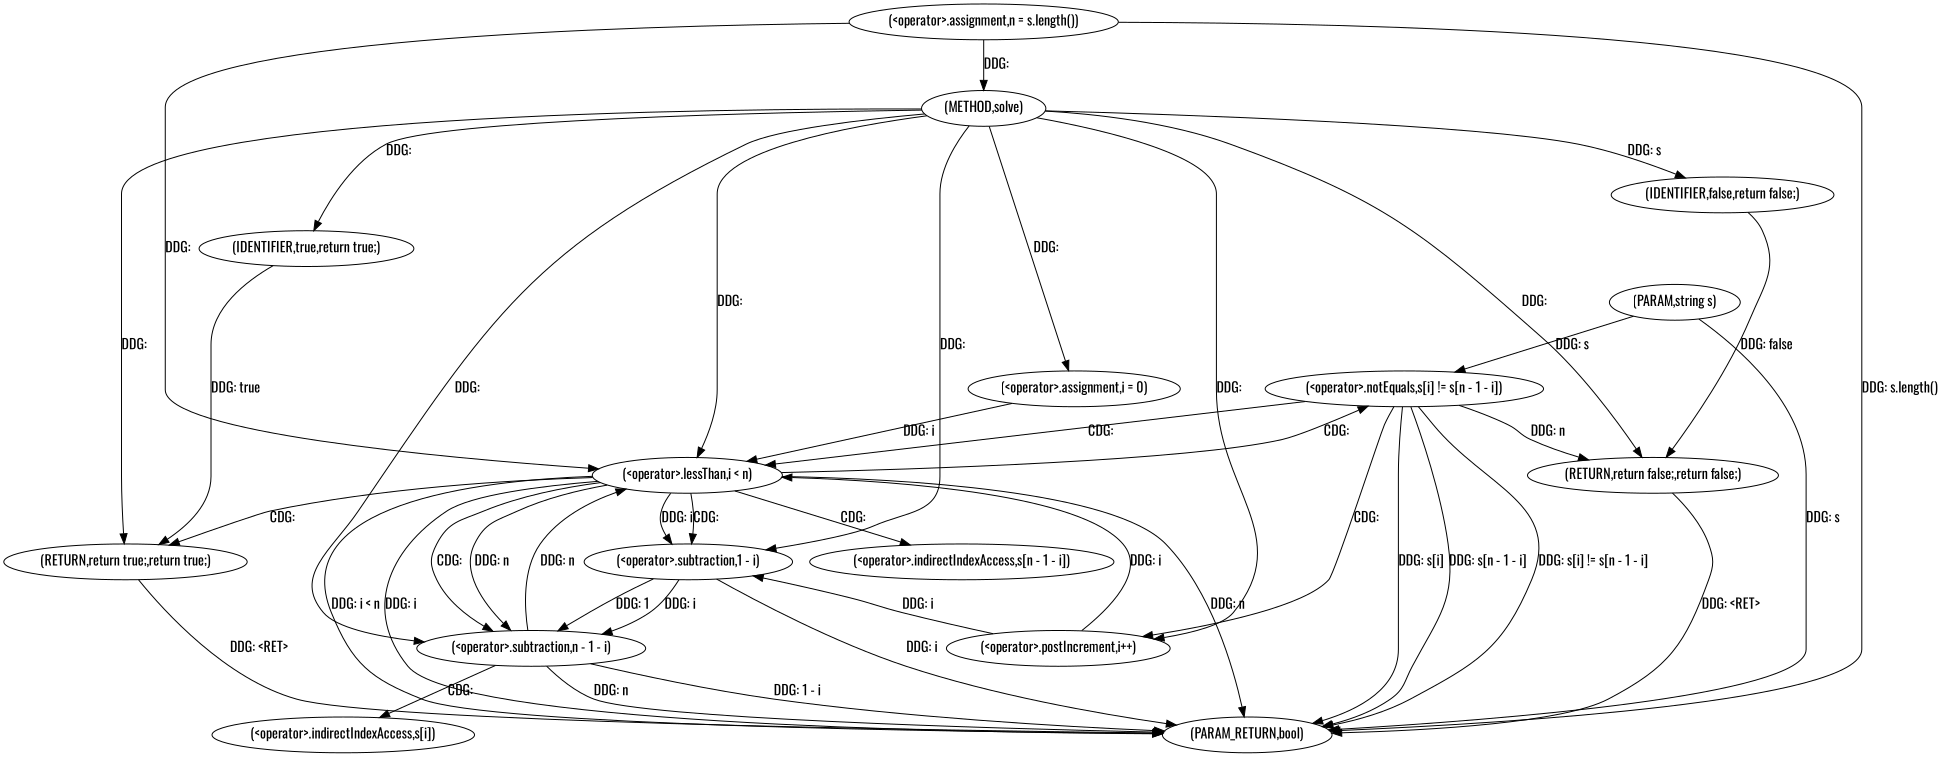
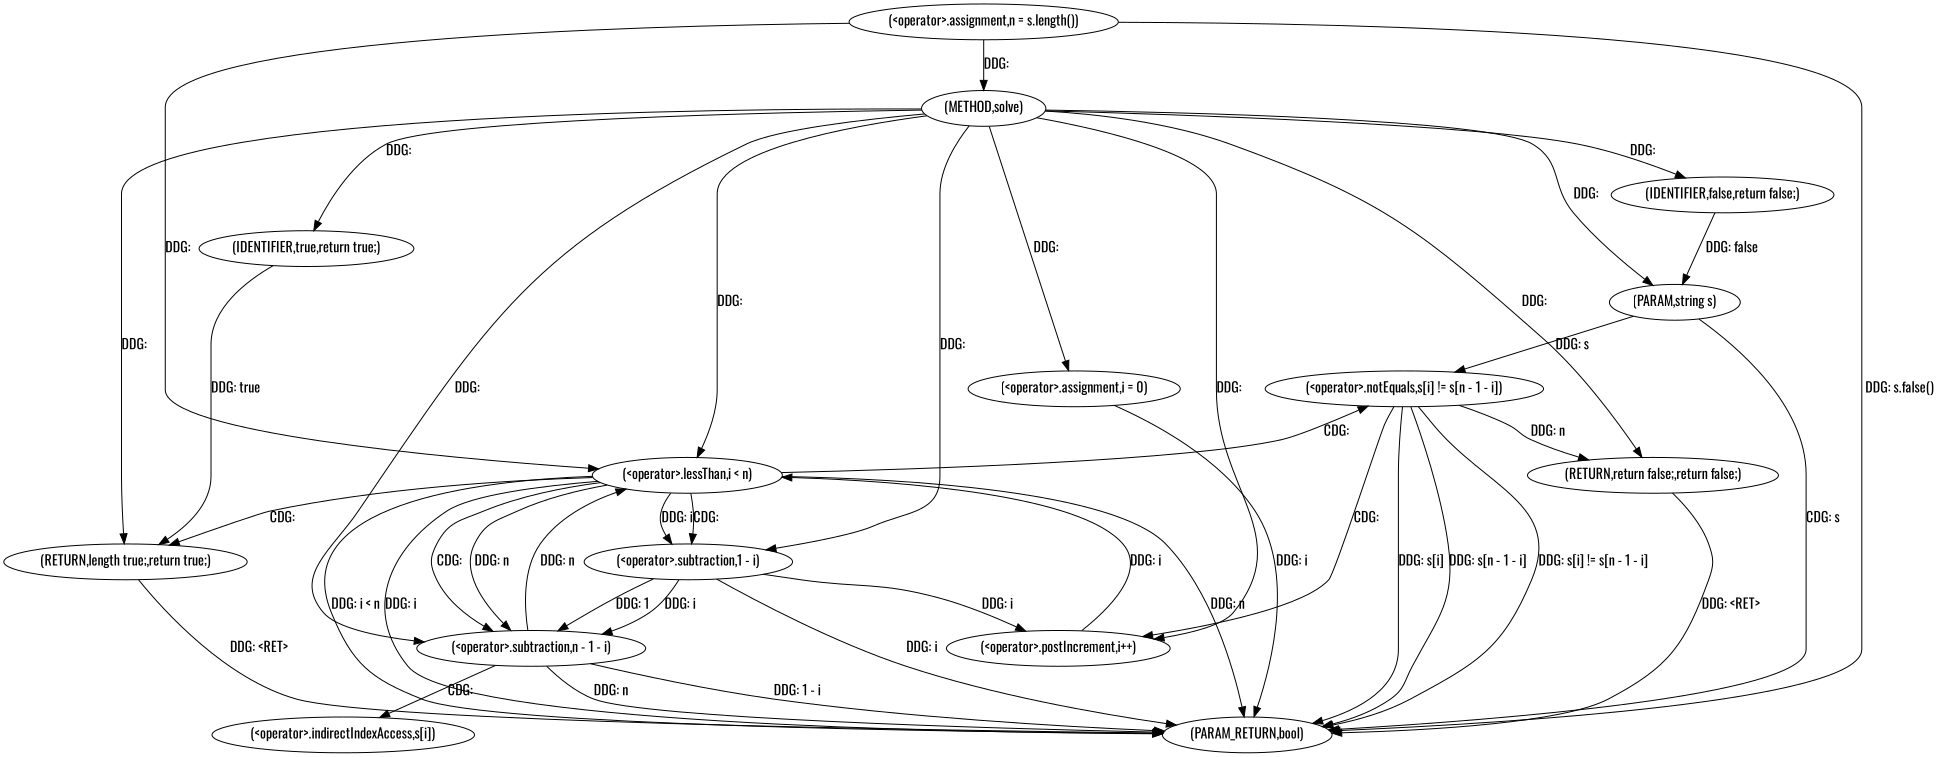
edge "(METHOD,solve)" -> "(PARAM,string s)": added, label "DDG:"
edge "(METHOD,solve)" -> "(IDENTIFIER,false,return false;)": label "DDG: s" -> "DDG: "
edge "(IDENTIFIER,false,return false;)" -> "(RETURN,return false;,return false;)": now "(IDENTIFIER,false,return false;)" -> "(PARAM,string s)"
edge "(<operator>.assignment,n = s.length())" -> "(PARAM_RETURN,bool)": label "DDG: s.length()" -> "DDG: s.false()"
edge "(<operator>.assignment,i = 0)" -> "(<operator>.lessThan,i < n)": now "(<operator>.assignment,i = 0)" -> "(PARAM_RETURN,bool)"
edge "(<operator>.notEquals,s[i] != s[n - 1 - i])" -> "(<operator>.lessThan,i < n)": removed, label "CDG:"
edge "(PARAM,string s)" -> "(PARAM_RETURN,bool)": label "DDG: s" -> "CDG: s"
node "(RETURN,return true;,return true;)": label "(RETURN,return true;,return true;)" -> "(RETURN,length true;,return true;)"
node "(<operator>.indirectIndexAccess,s[n - 1 - i])": removed
edge "(<operator>.postIncrement,i++)" -> "(<operator>.subtraction,1 - i)": reversed
